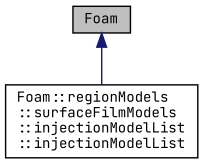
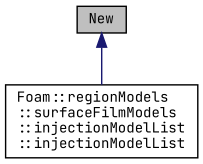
node "Foam": label "Foam" -> "New"
